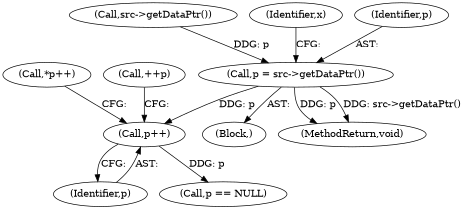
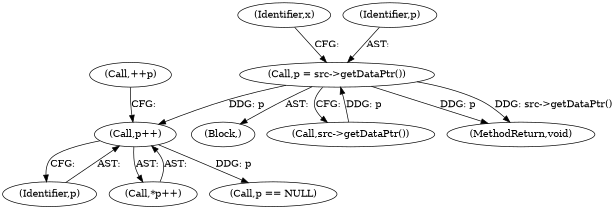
edge "(Call,p = src->getDataPtr())" -> "(Call,src->getDataPtr())": added, label "CFG:"
edge "(Call,*p++)" -> "(Call,p++)": label "CFG: " -> "AST: "
edge "(Call,p++)" -> "(Call,*p++)": added, label "AST:"
